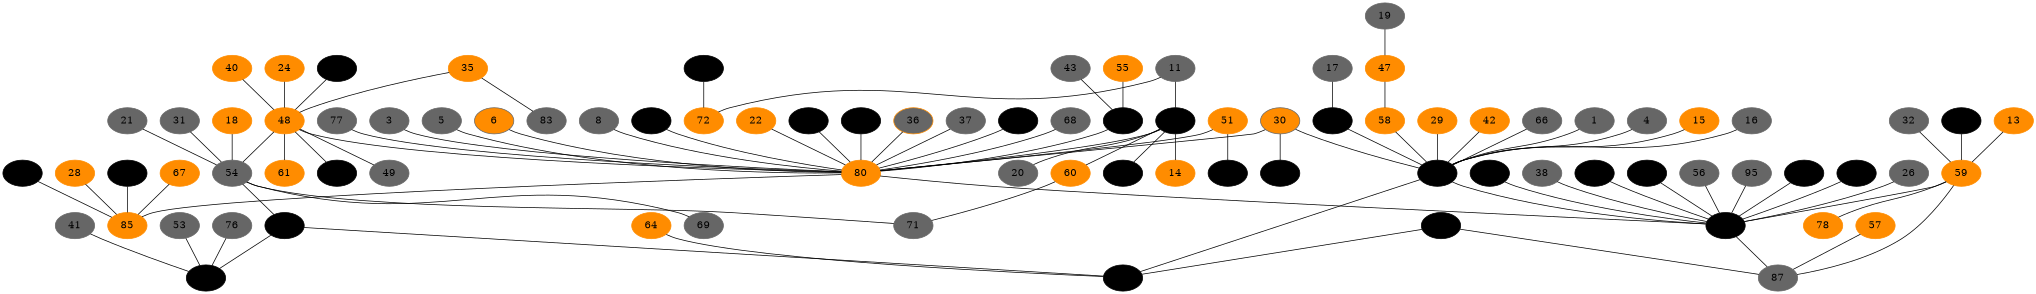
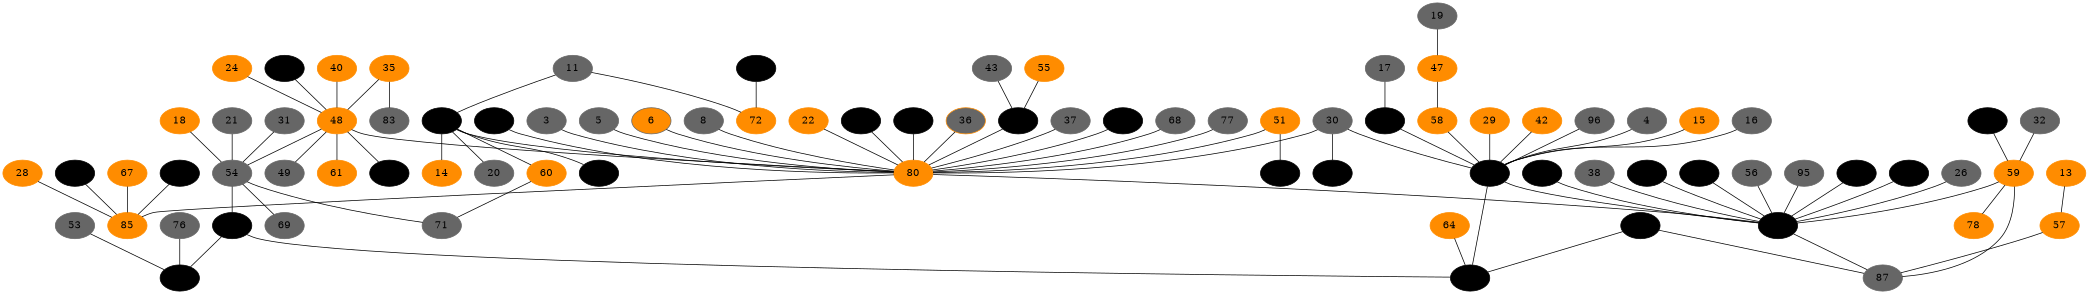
node "30": fillcolor darkorange -> gray40
node "66": label "66" -> "96"
node "1": removed
edge "13" -- "59": now "13" -- "57"
node "41": removed
